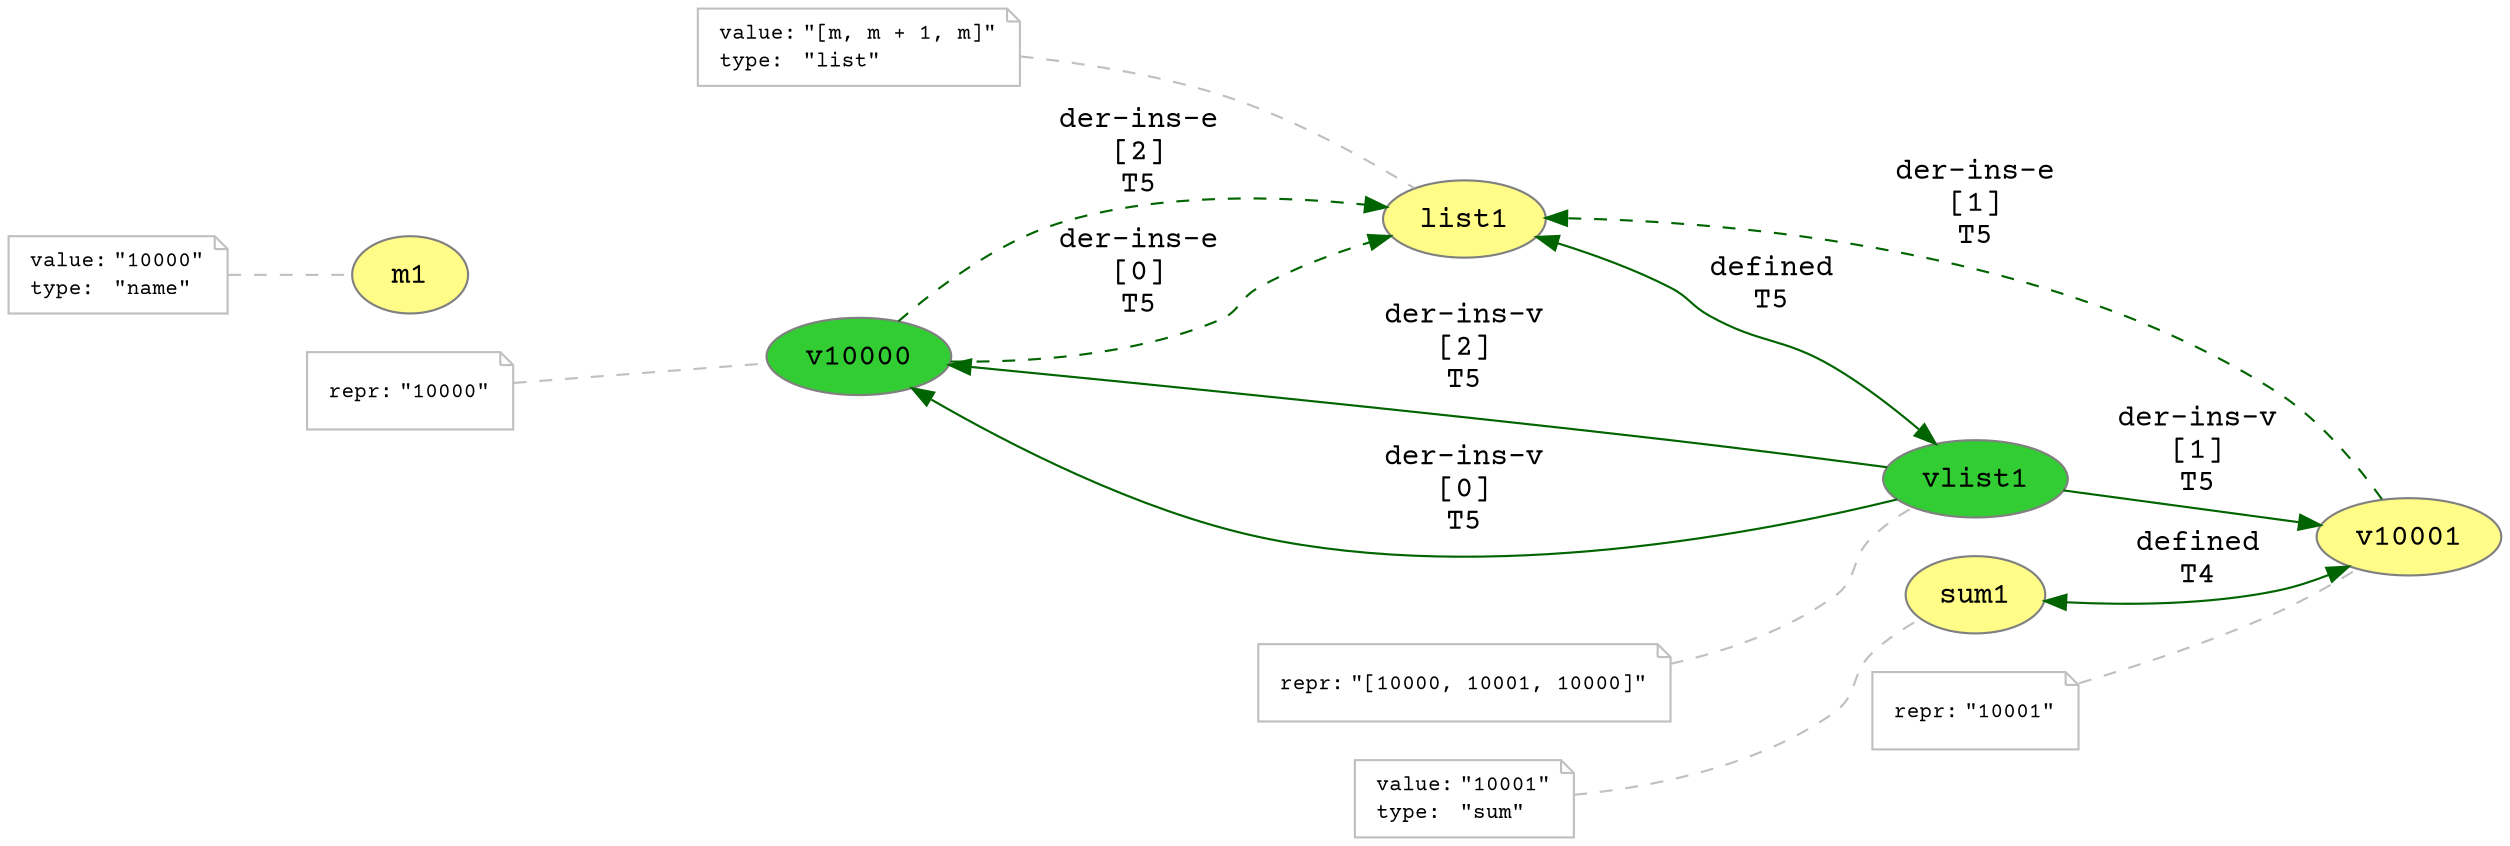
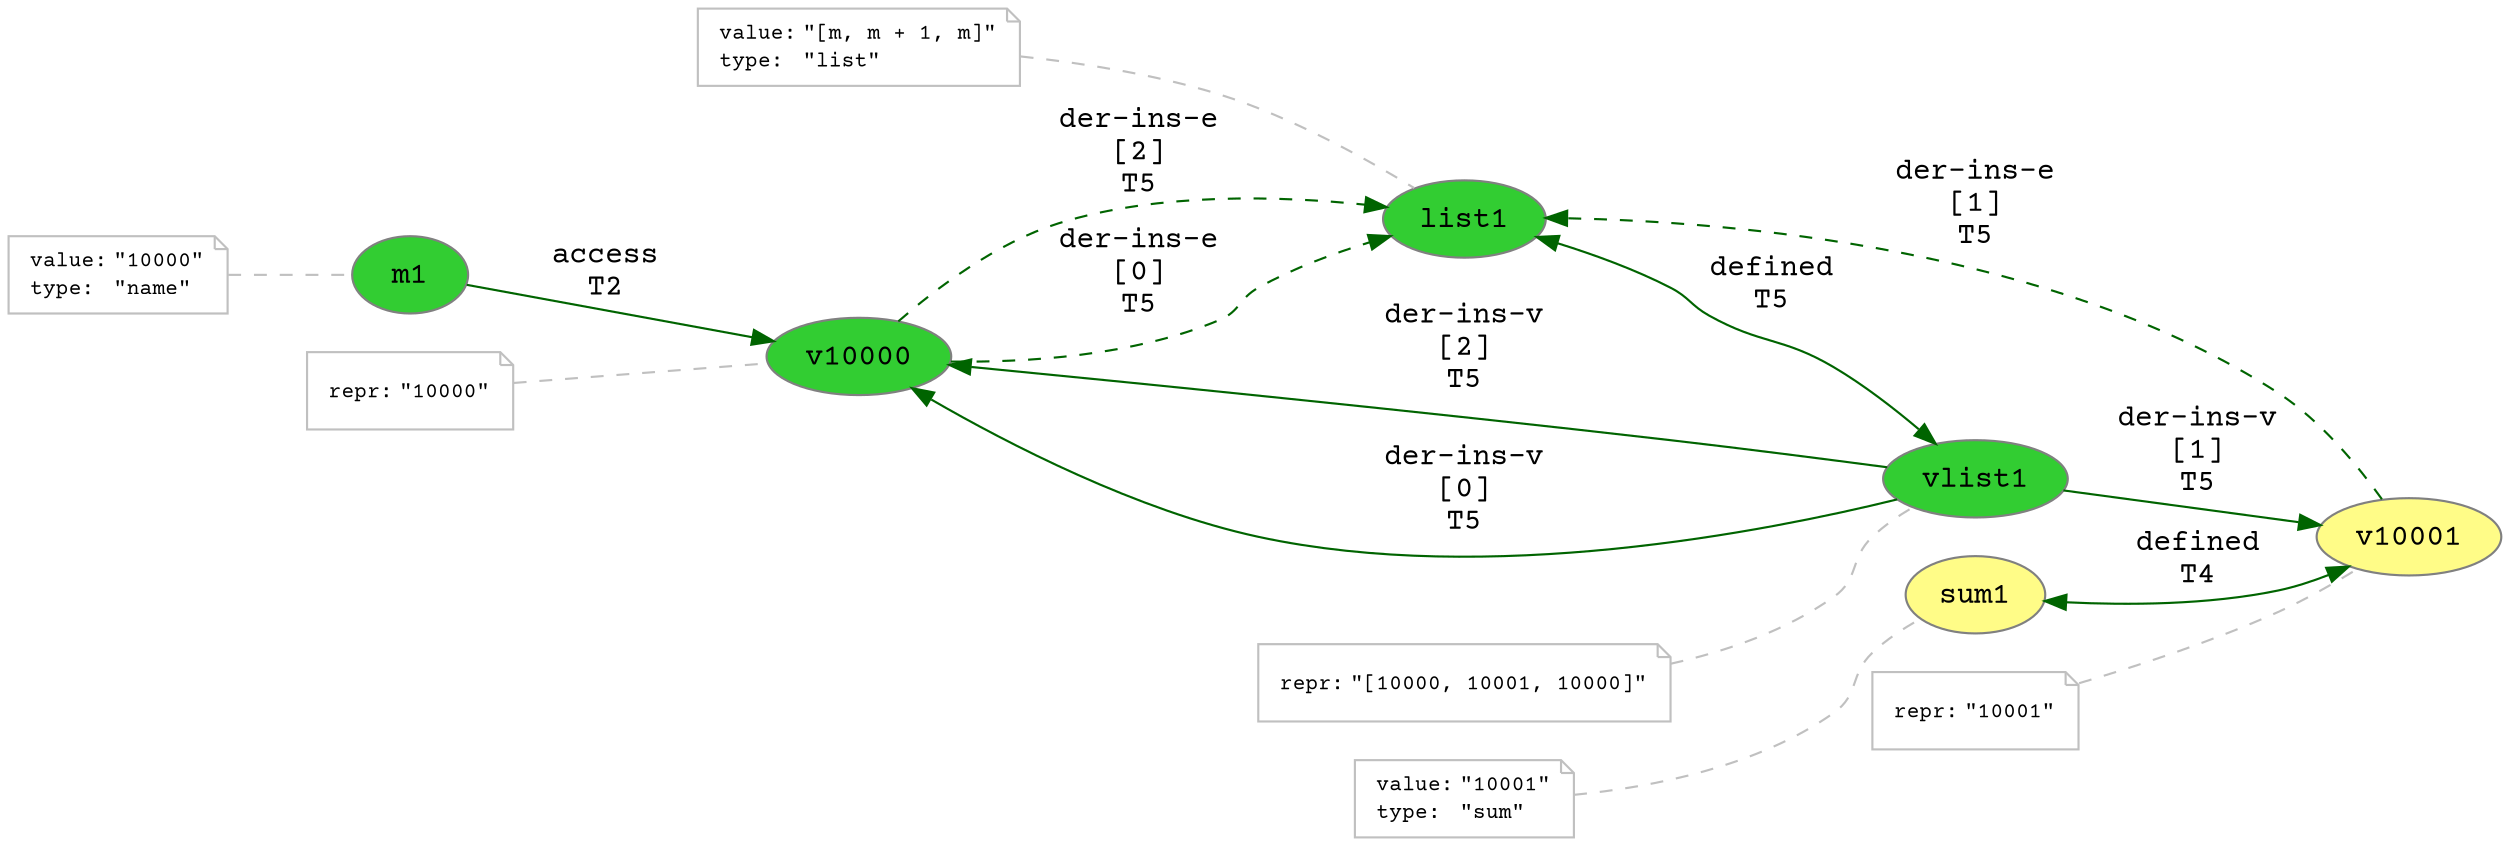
node "list1": fillcolor #fffc87 -> #32cd32
node "m1": fillcolor #fffc87 -> #32cd32
edge "m1" -> "v10000": added, label "access T2"
